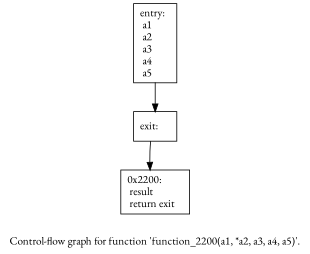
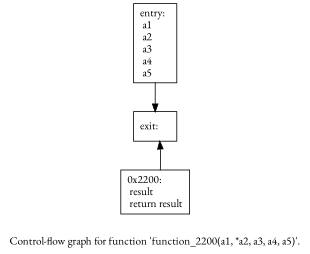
edge "exit:" -> "0x2200:": reversed
node "0x2200:": text "return exit" -> "return result"
